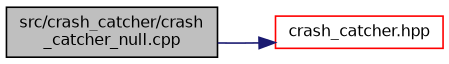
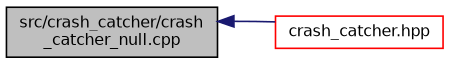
edge "src/crash_catcher/crash _catcher_null.cpp" -> "crash_catcher.hpp": reversed
